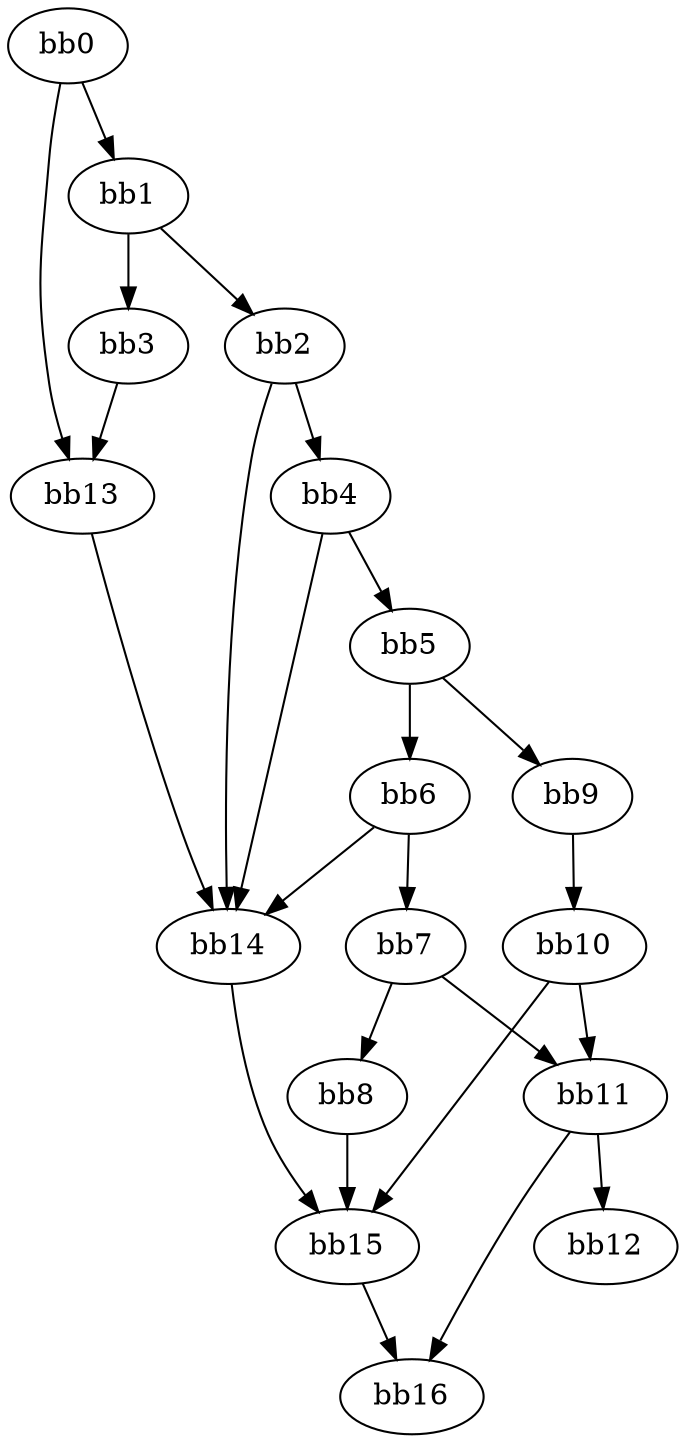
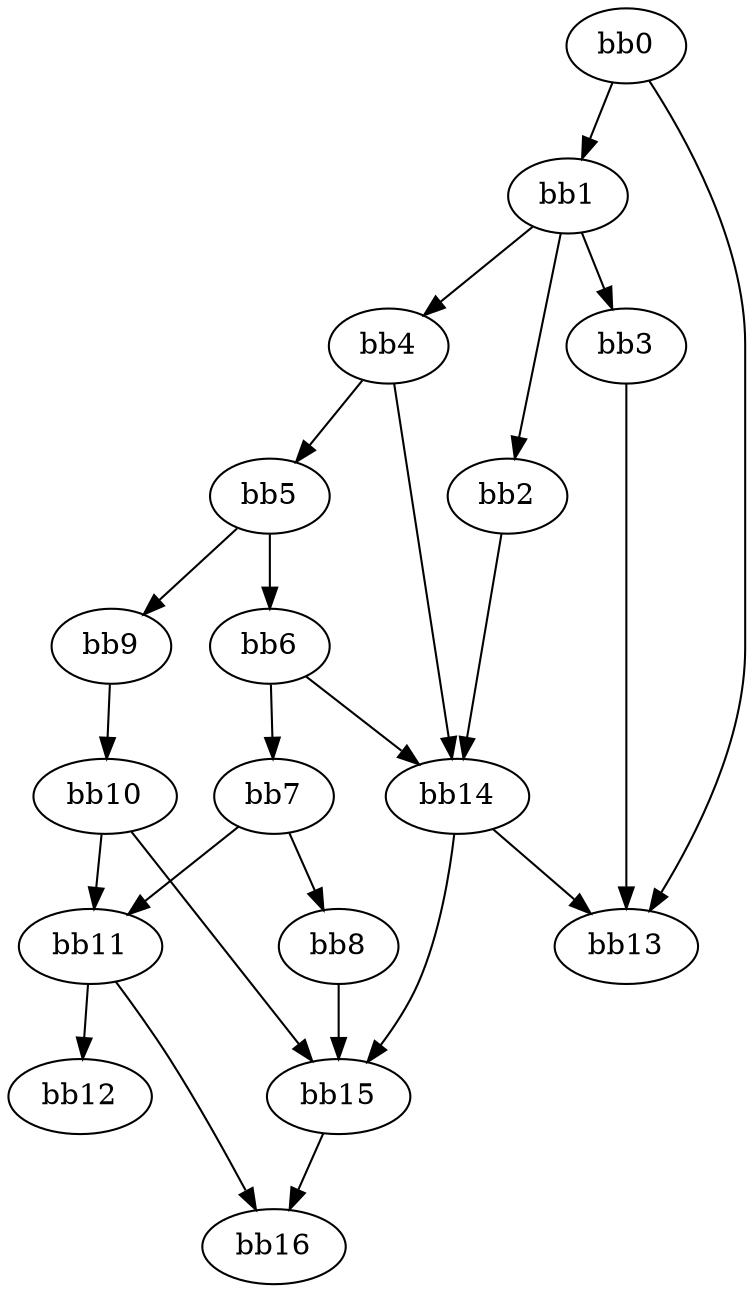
edge "bb2" -> "bb4": now "bb1" -> "bb4"
edge "bb13" -> "bb14": reversed
